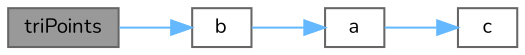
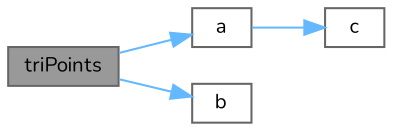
edge "b" -> "a": now "triPoints" -> "a"
